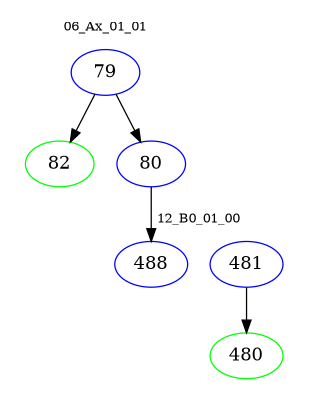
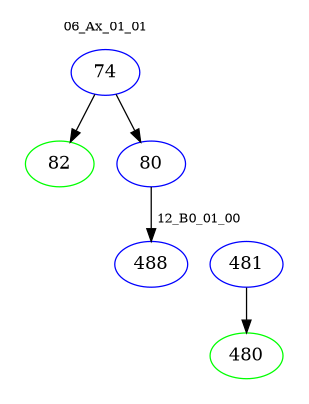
node "79": label "79" -> "74"
